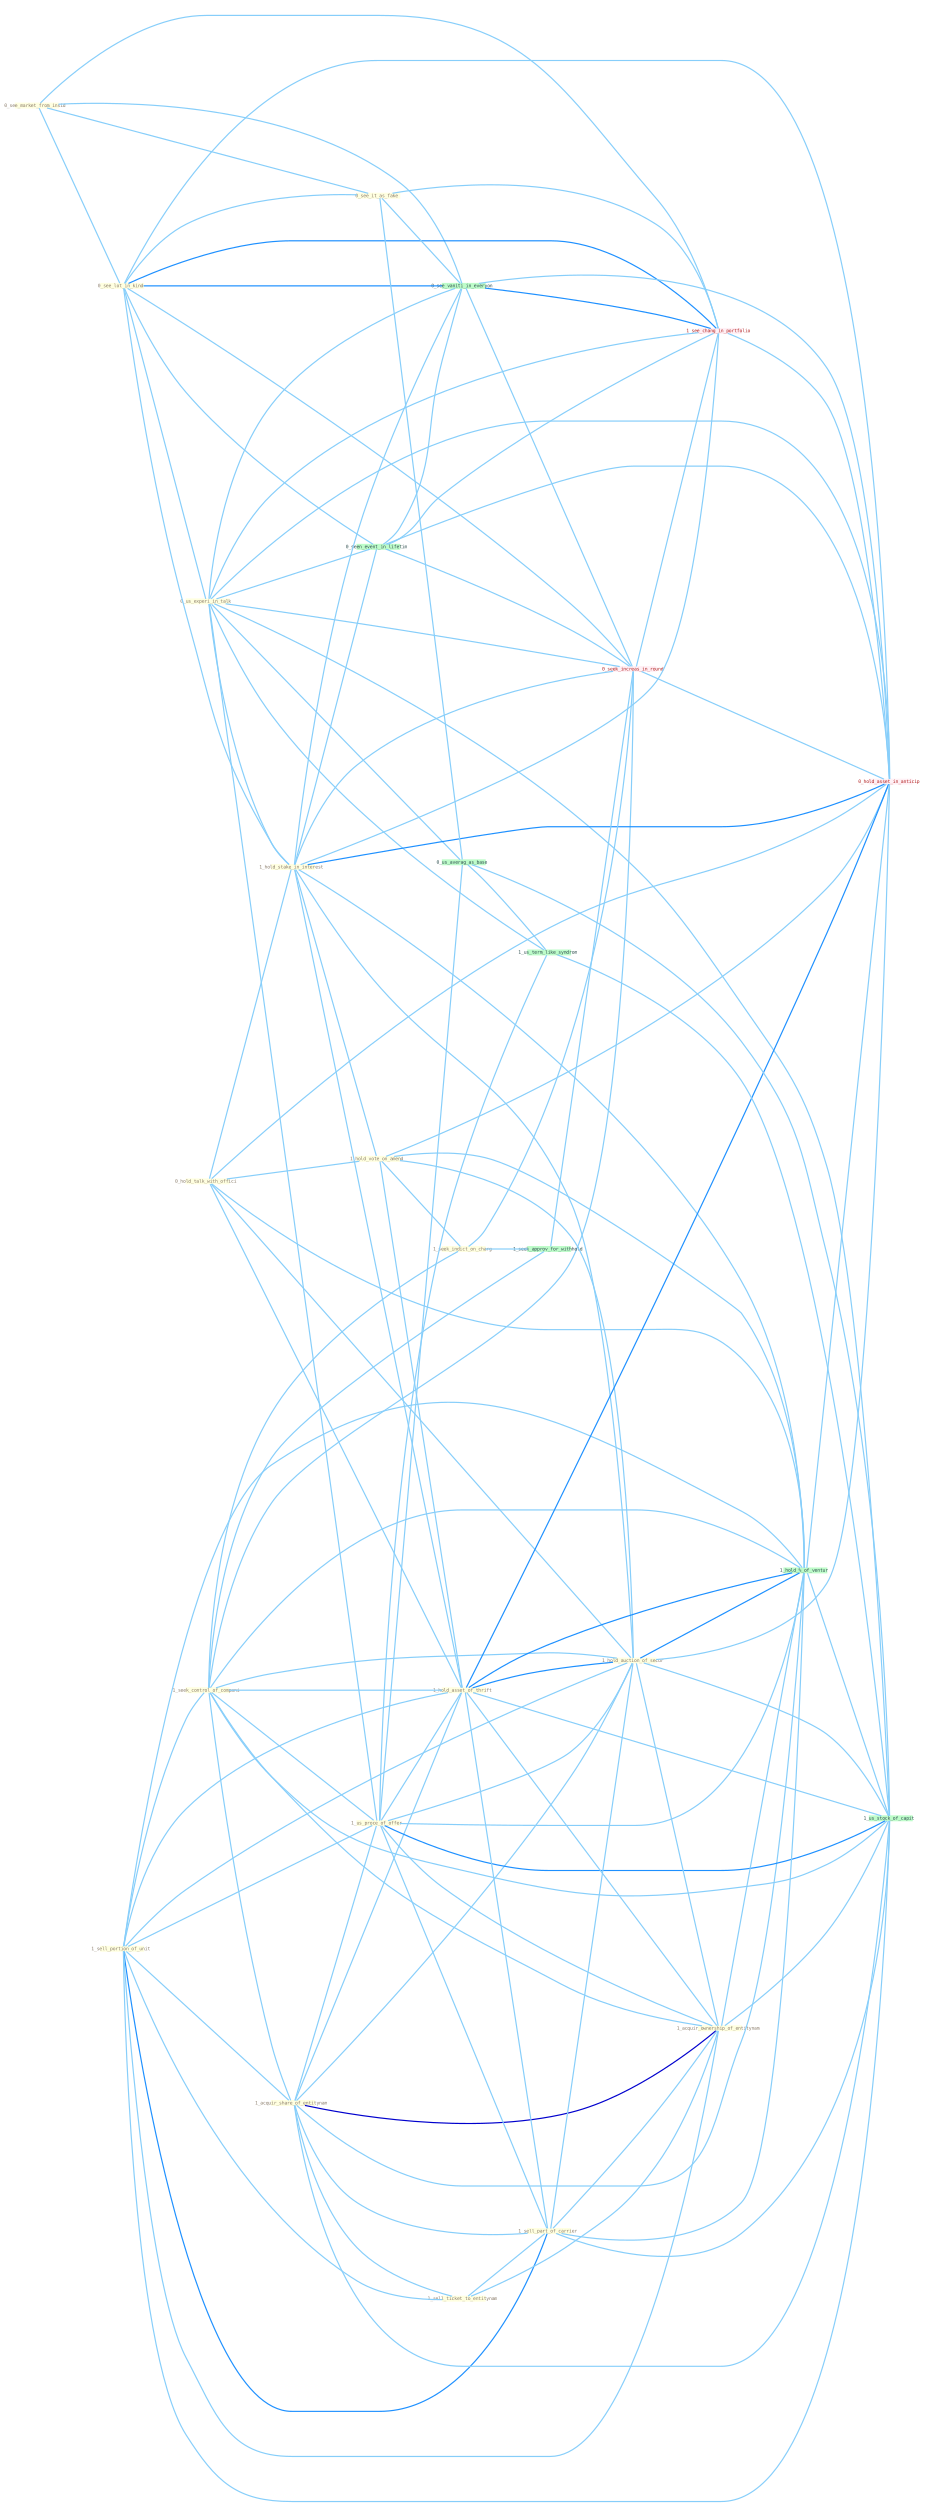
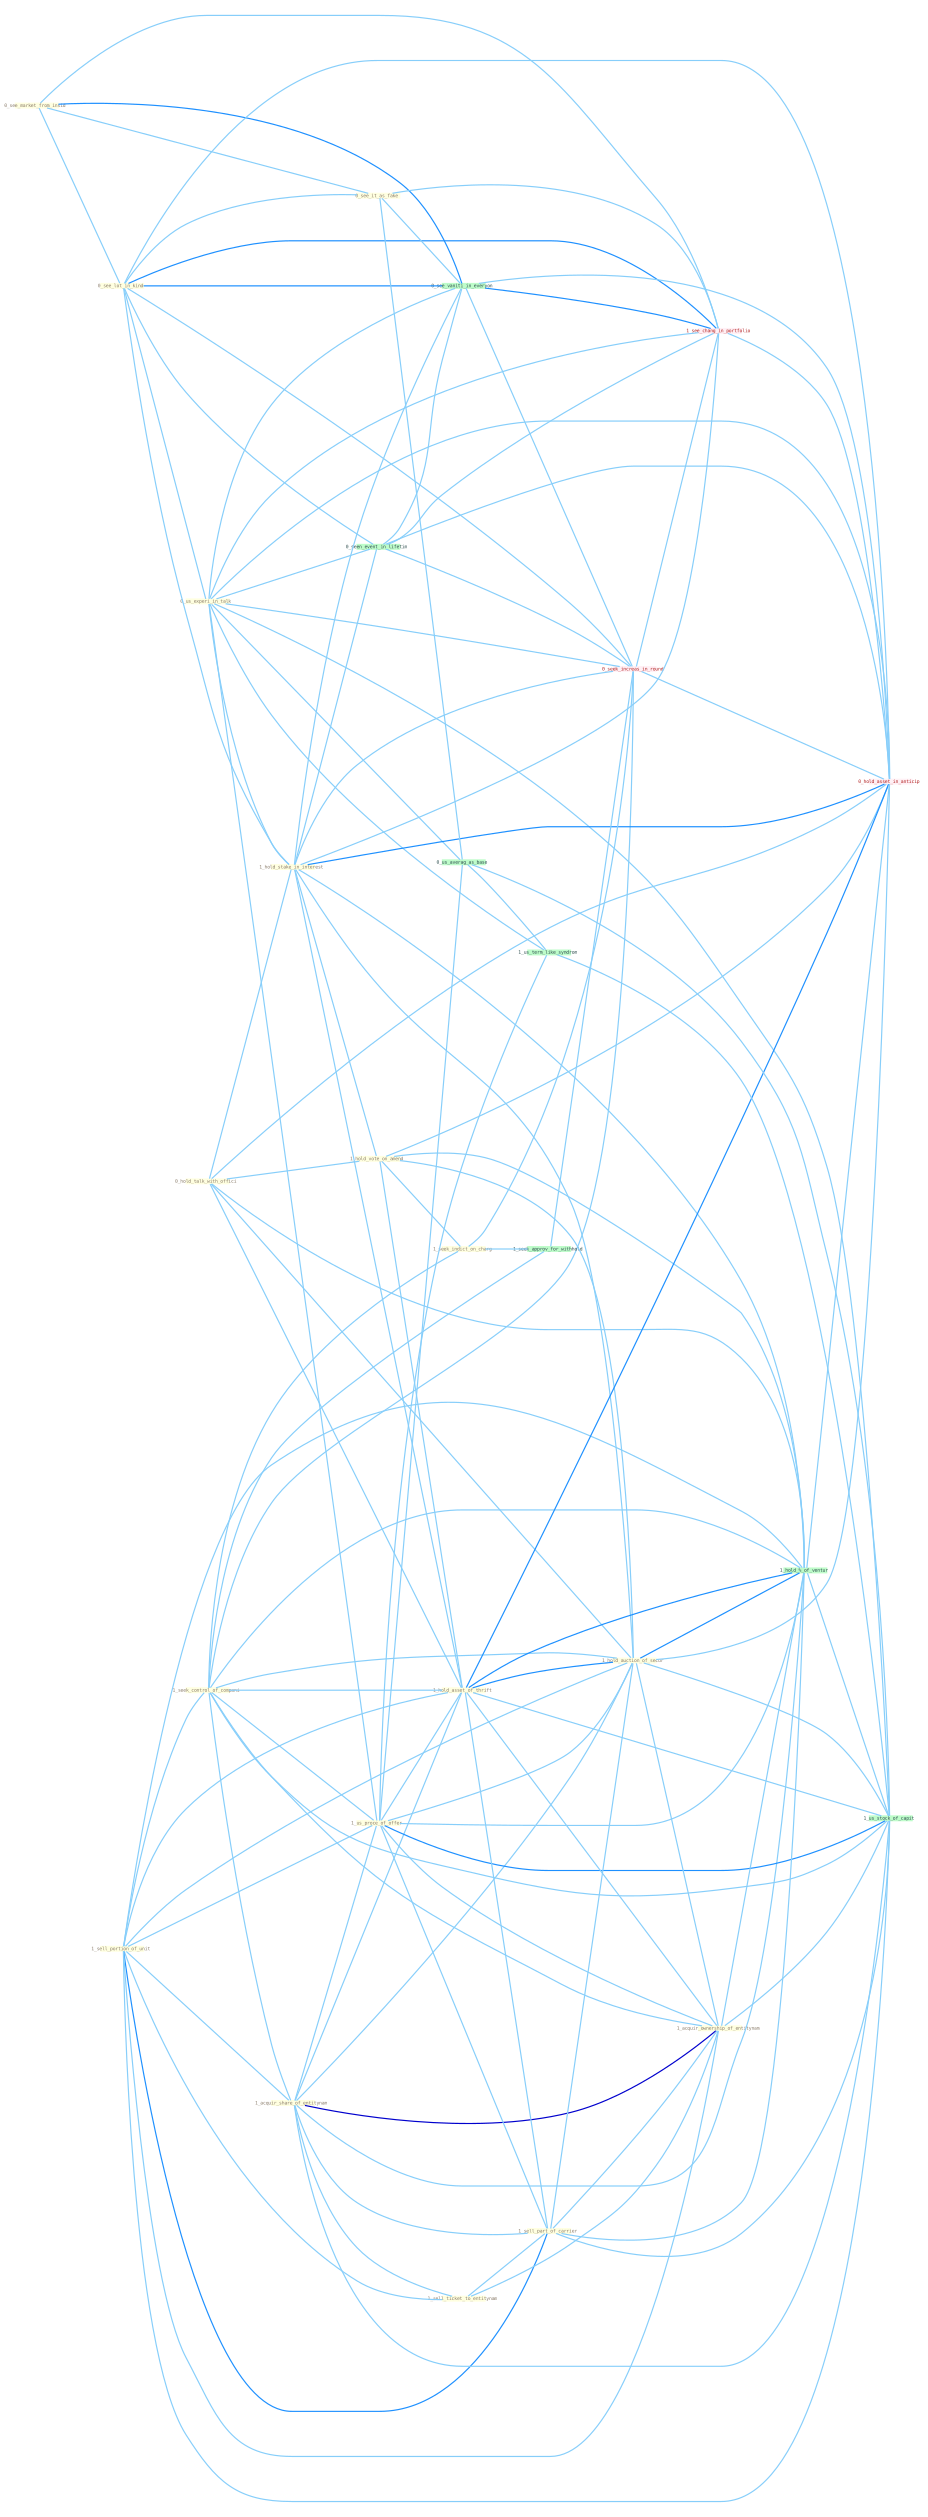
edge "0_see_market_from_insid" -- "0_see_vaniti_in_everyon": color #87cefa -> #1e90ff
